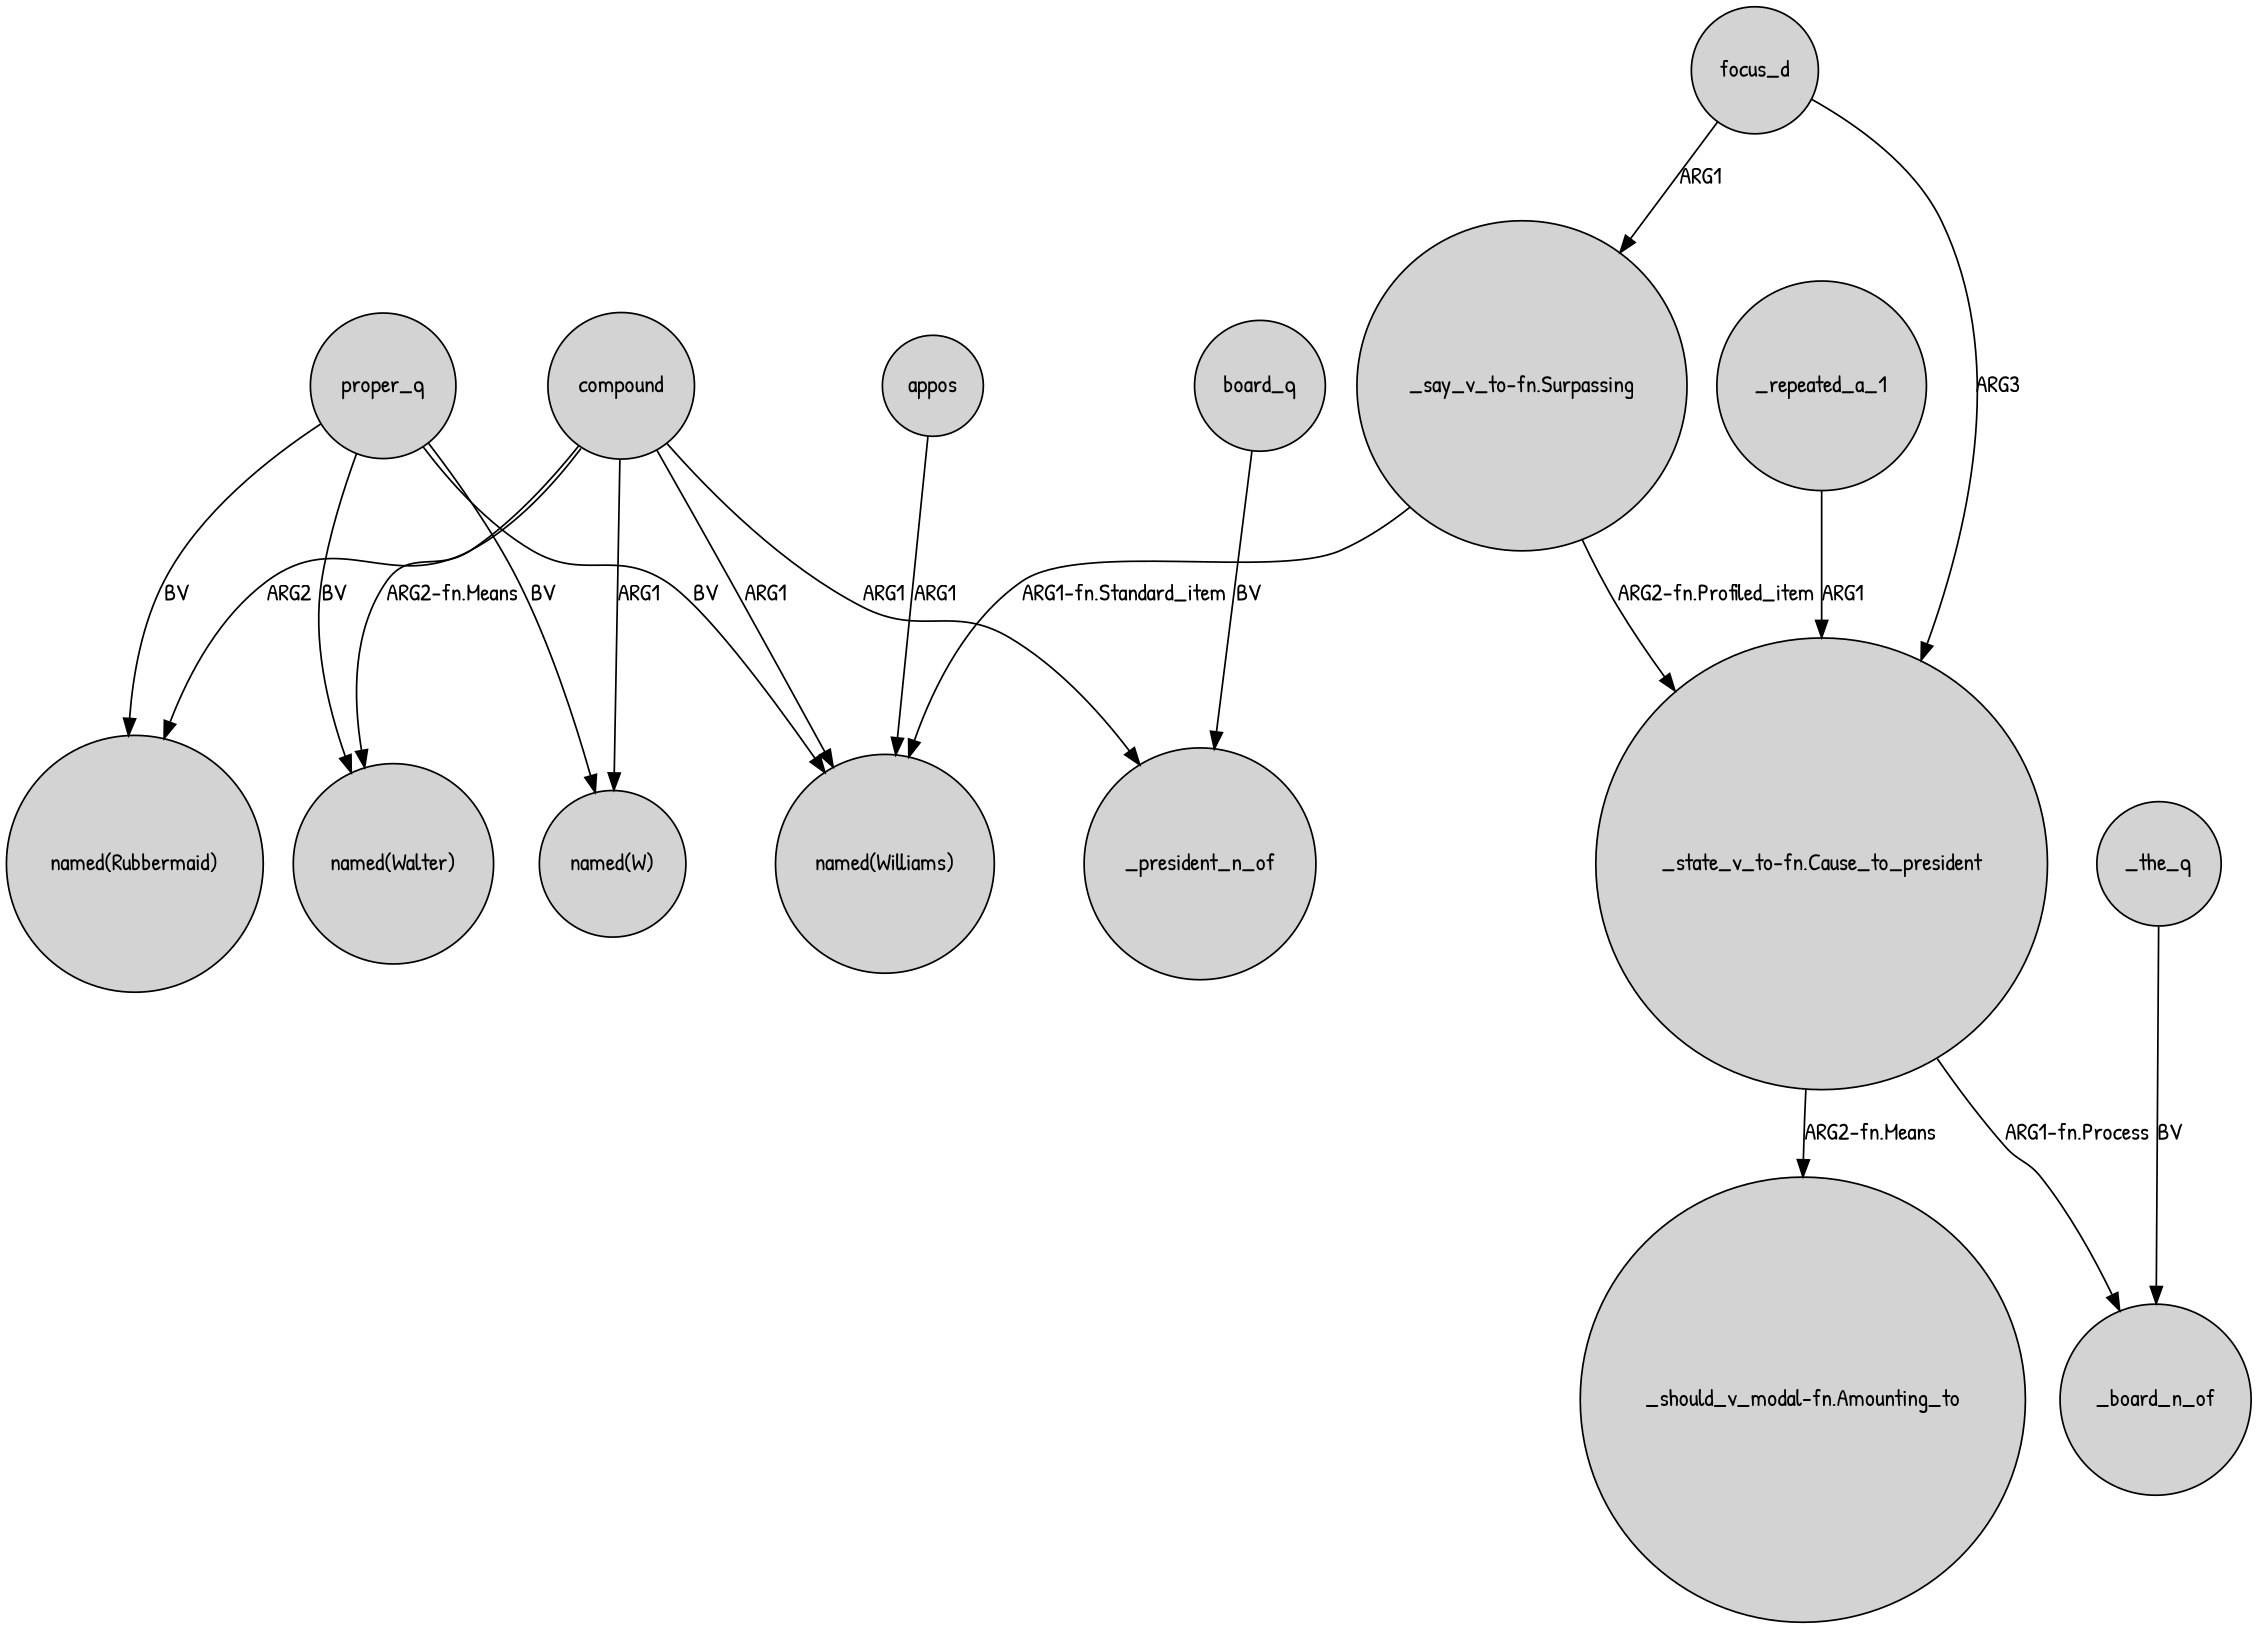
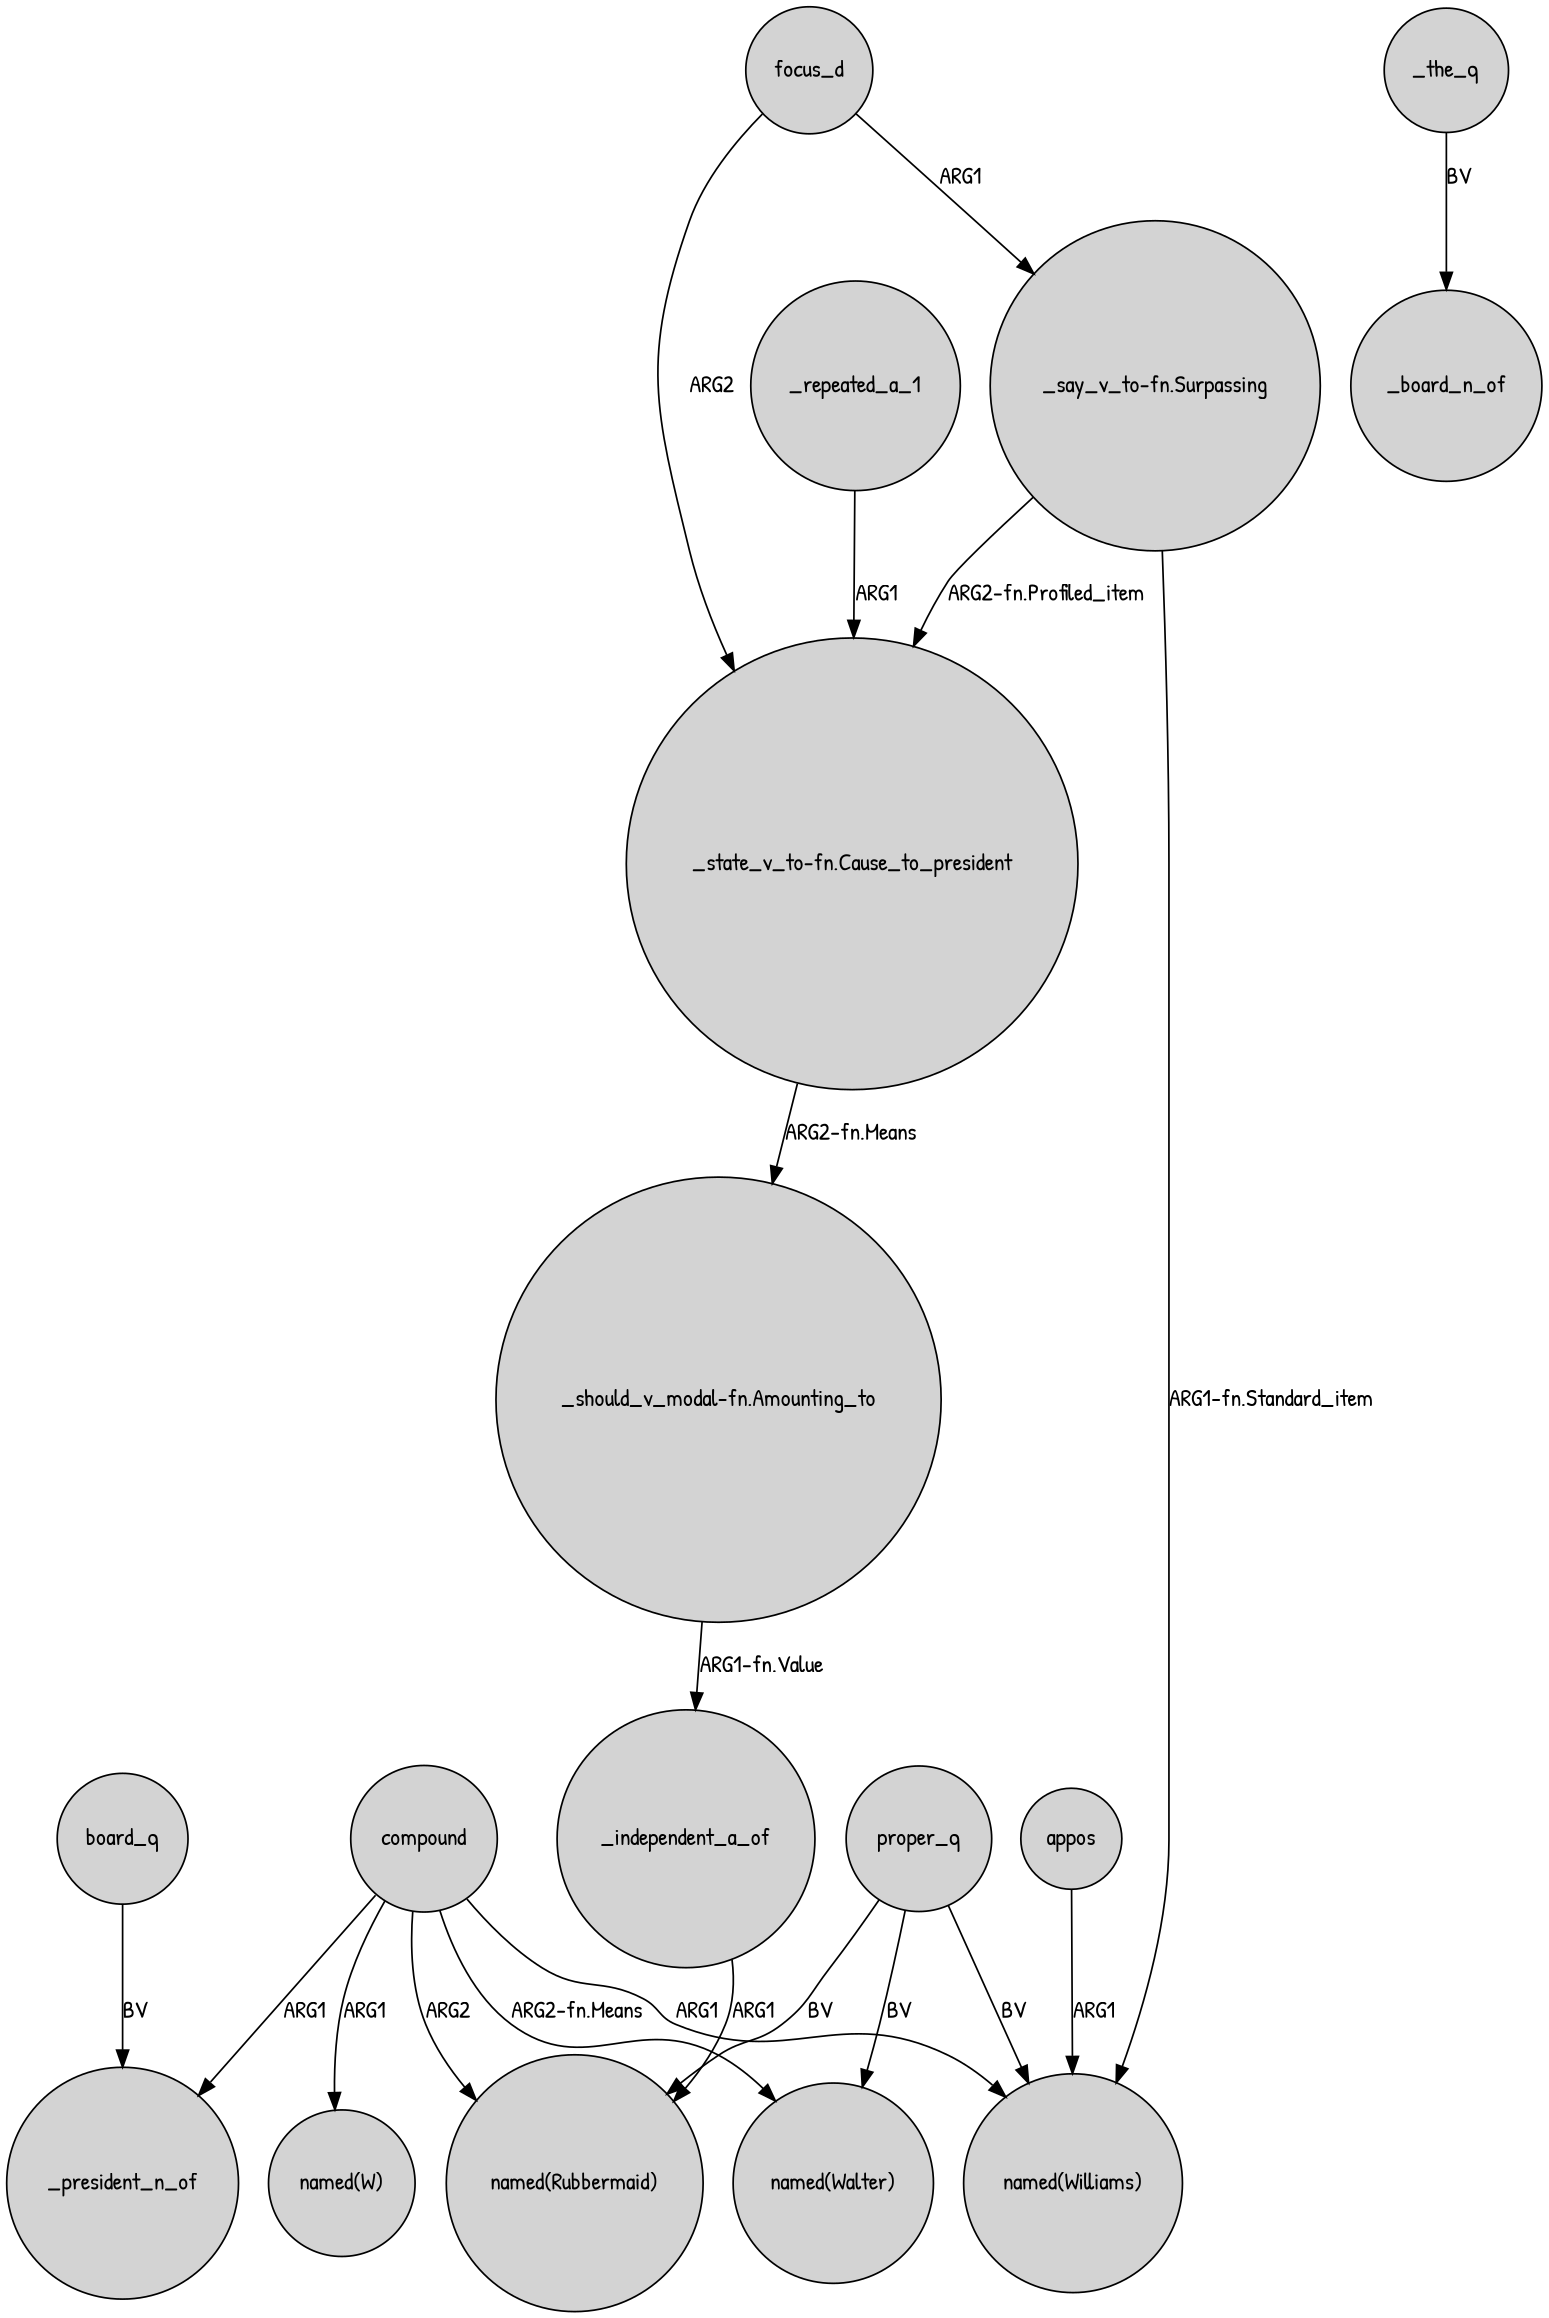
edge "focus_d" -> "_state_v_to-fn.Cause_to_president": label "ARG3" -> "ARG2"
edge "proper_q" -> "named(W)": removed, label "BV"
edge "_state_v_to-fn.Cause_to_president" -> "_board_n_of": removed, label "ARG1-fn.Process"
node "_independent_a_of": added
